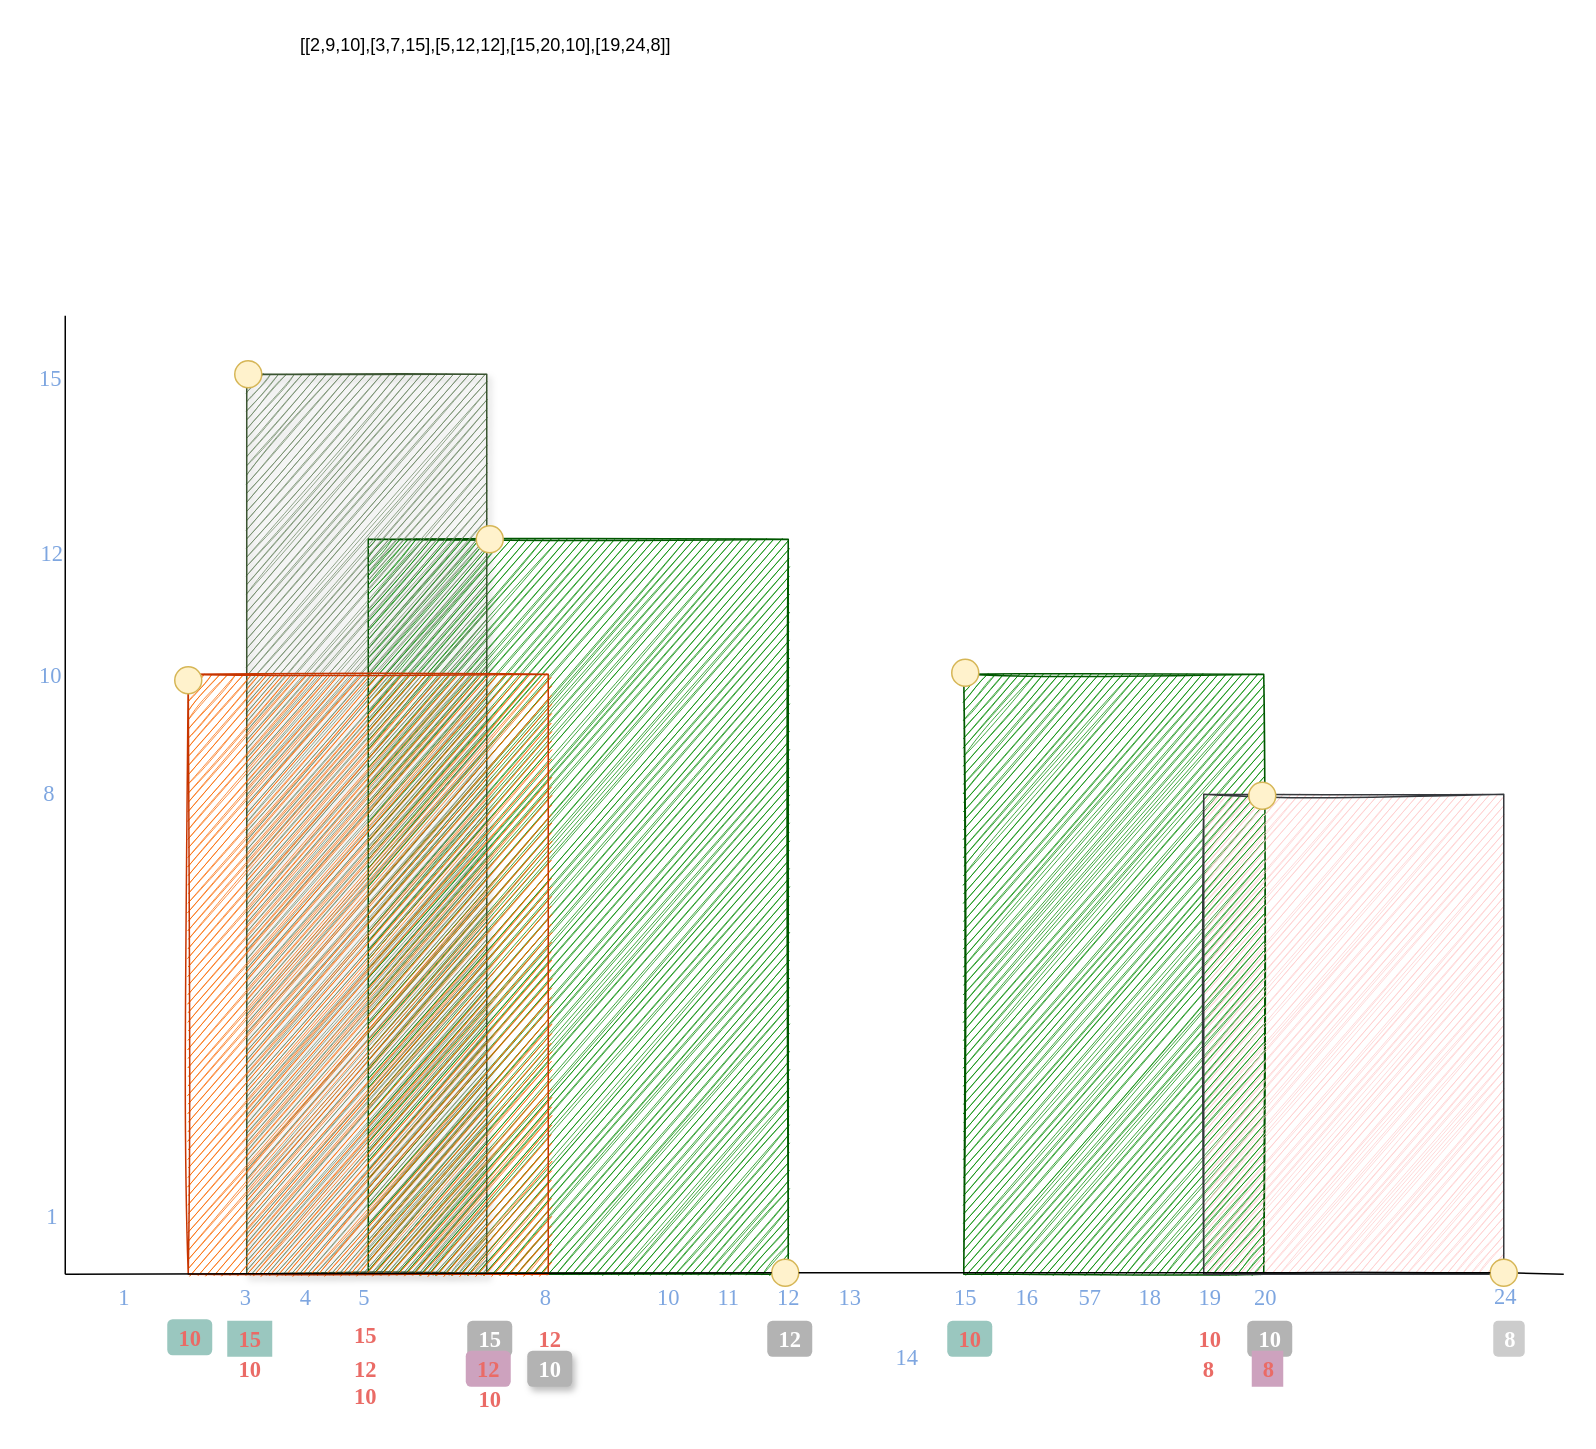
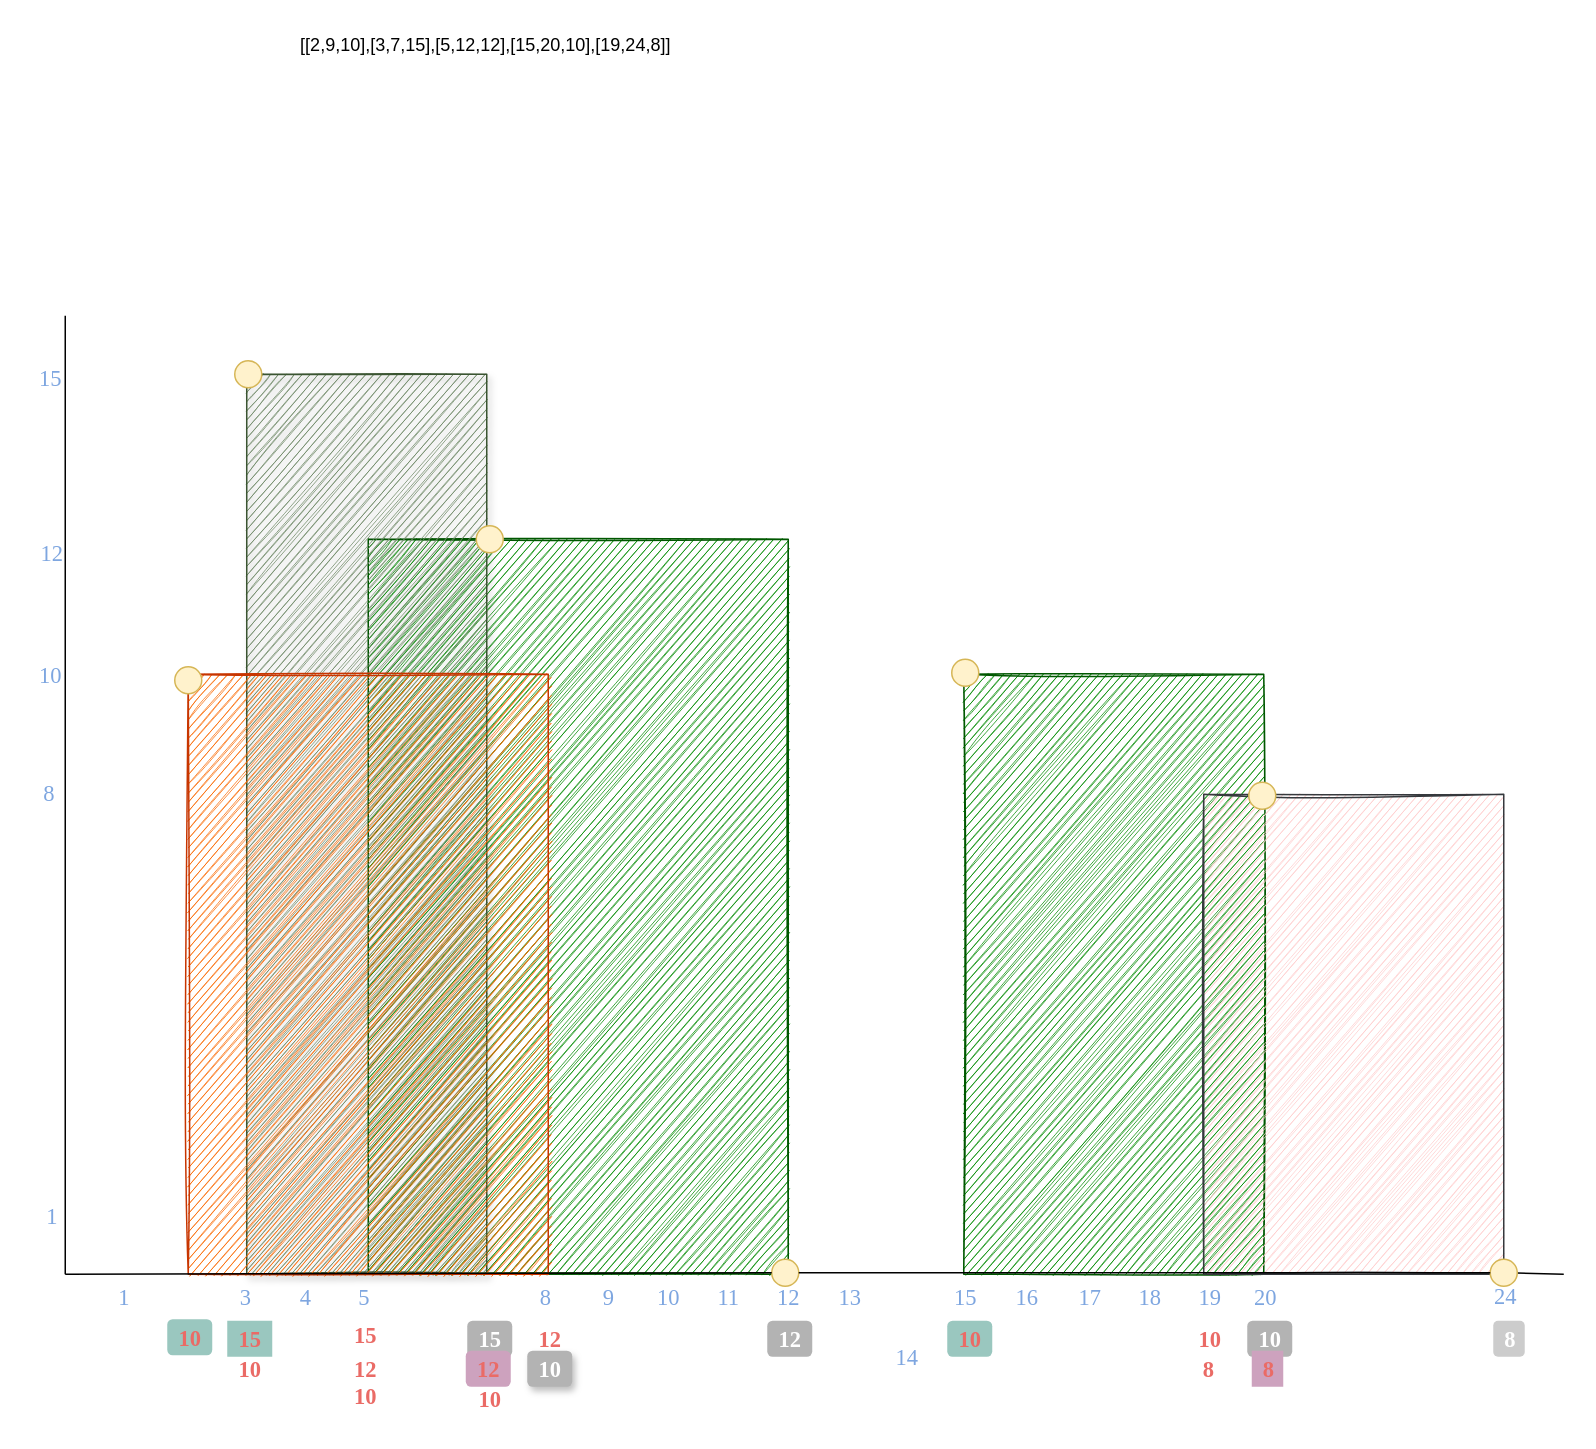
node "9": added
node "57": label "57" -> "17"
